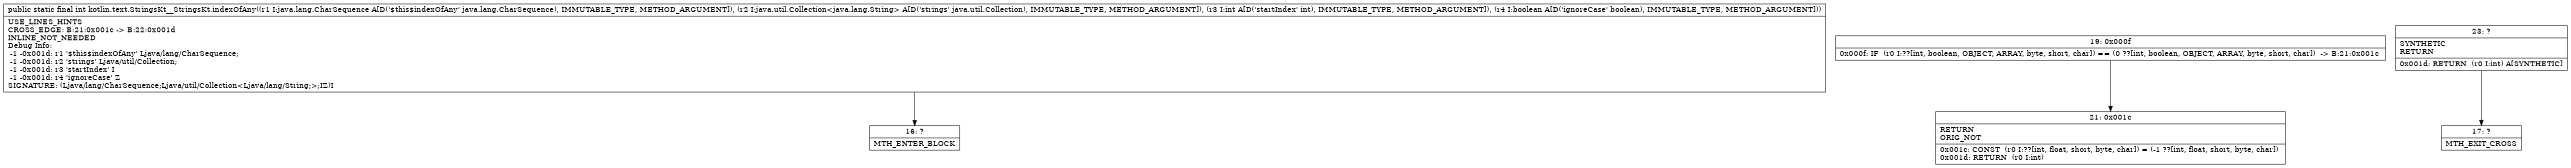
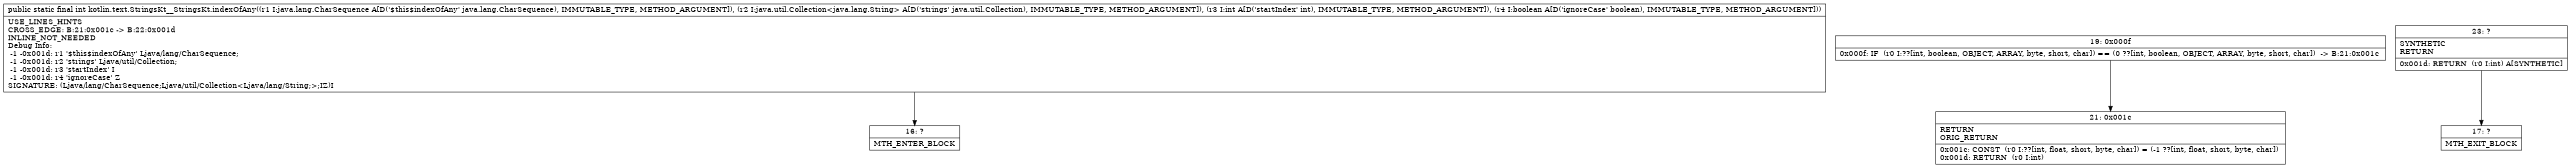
node "21: 0x001c": text "ORIG_NOT" -> "ORIG_RETURN"
node "17: ?": text "MTH_EXIT_CROSS" -> "MTH_EXIT_BLOCK"
